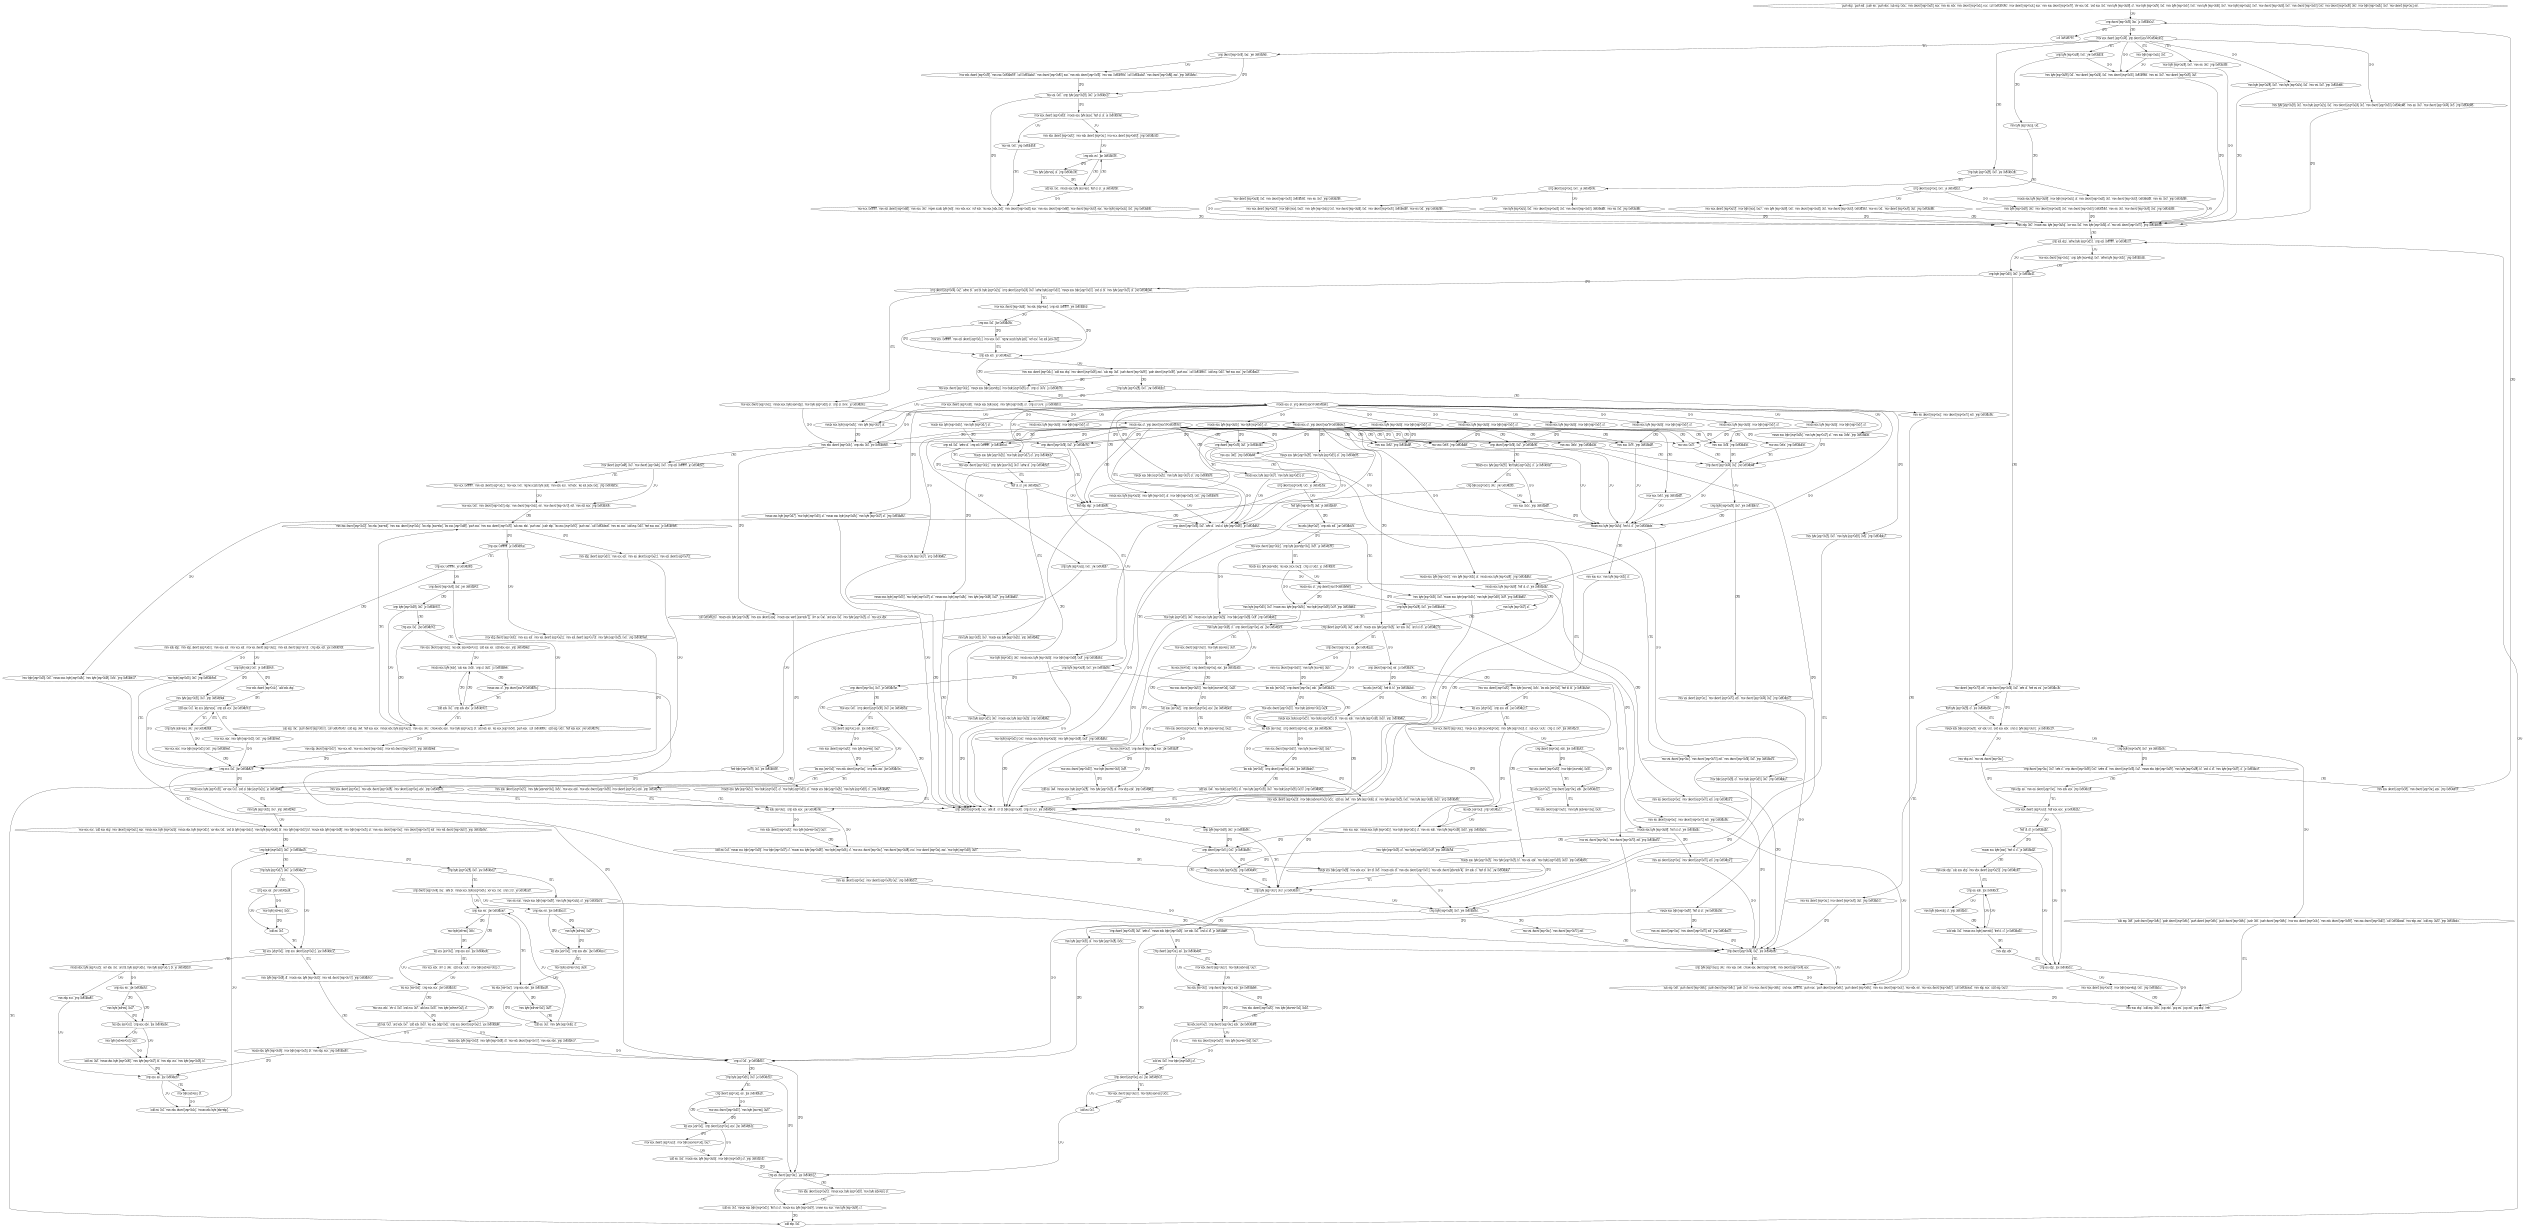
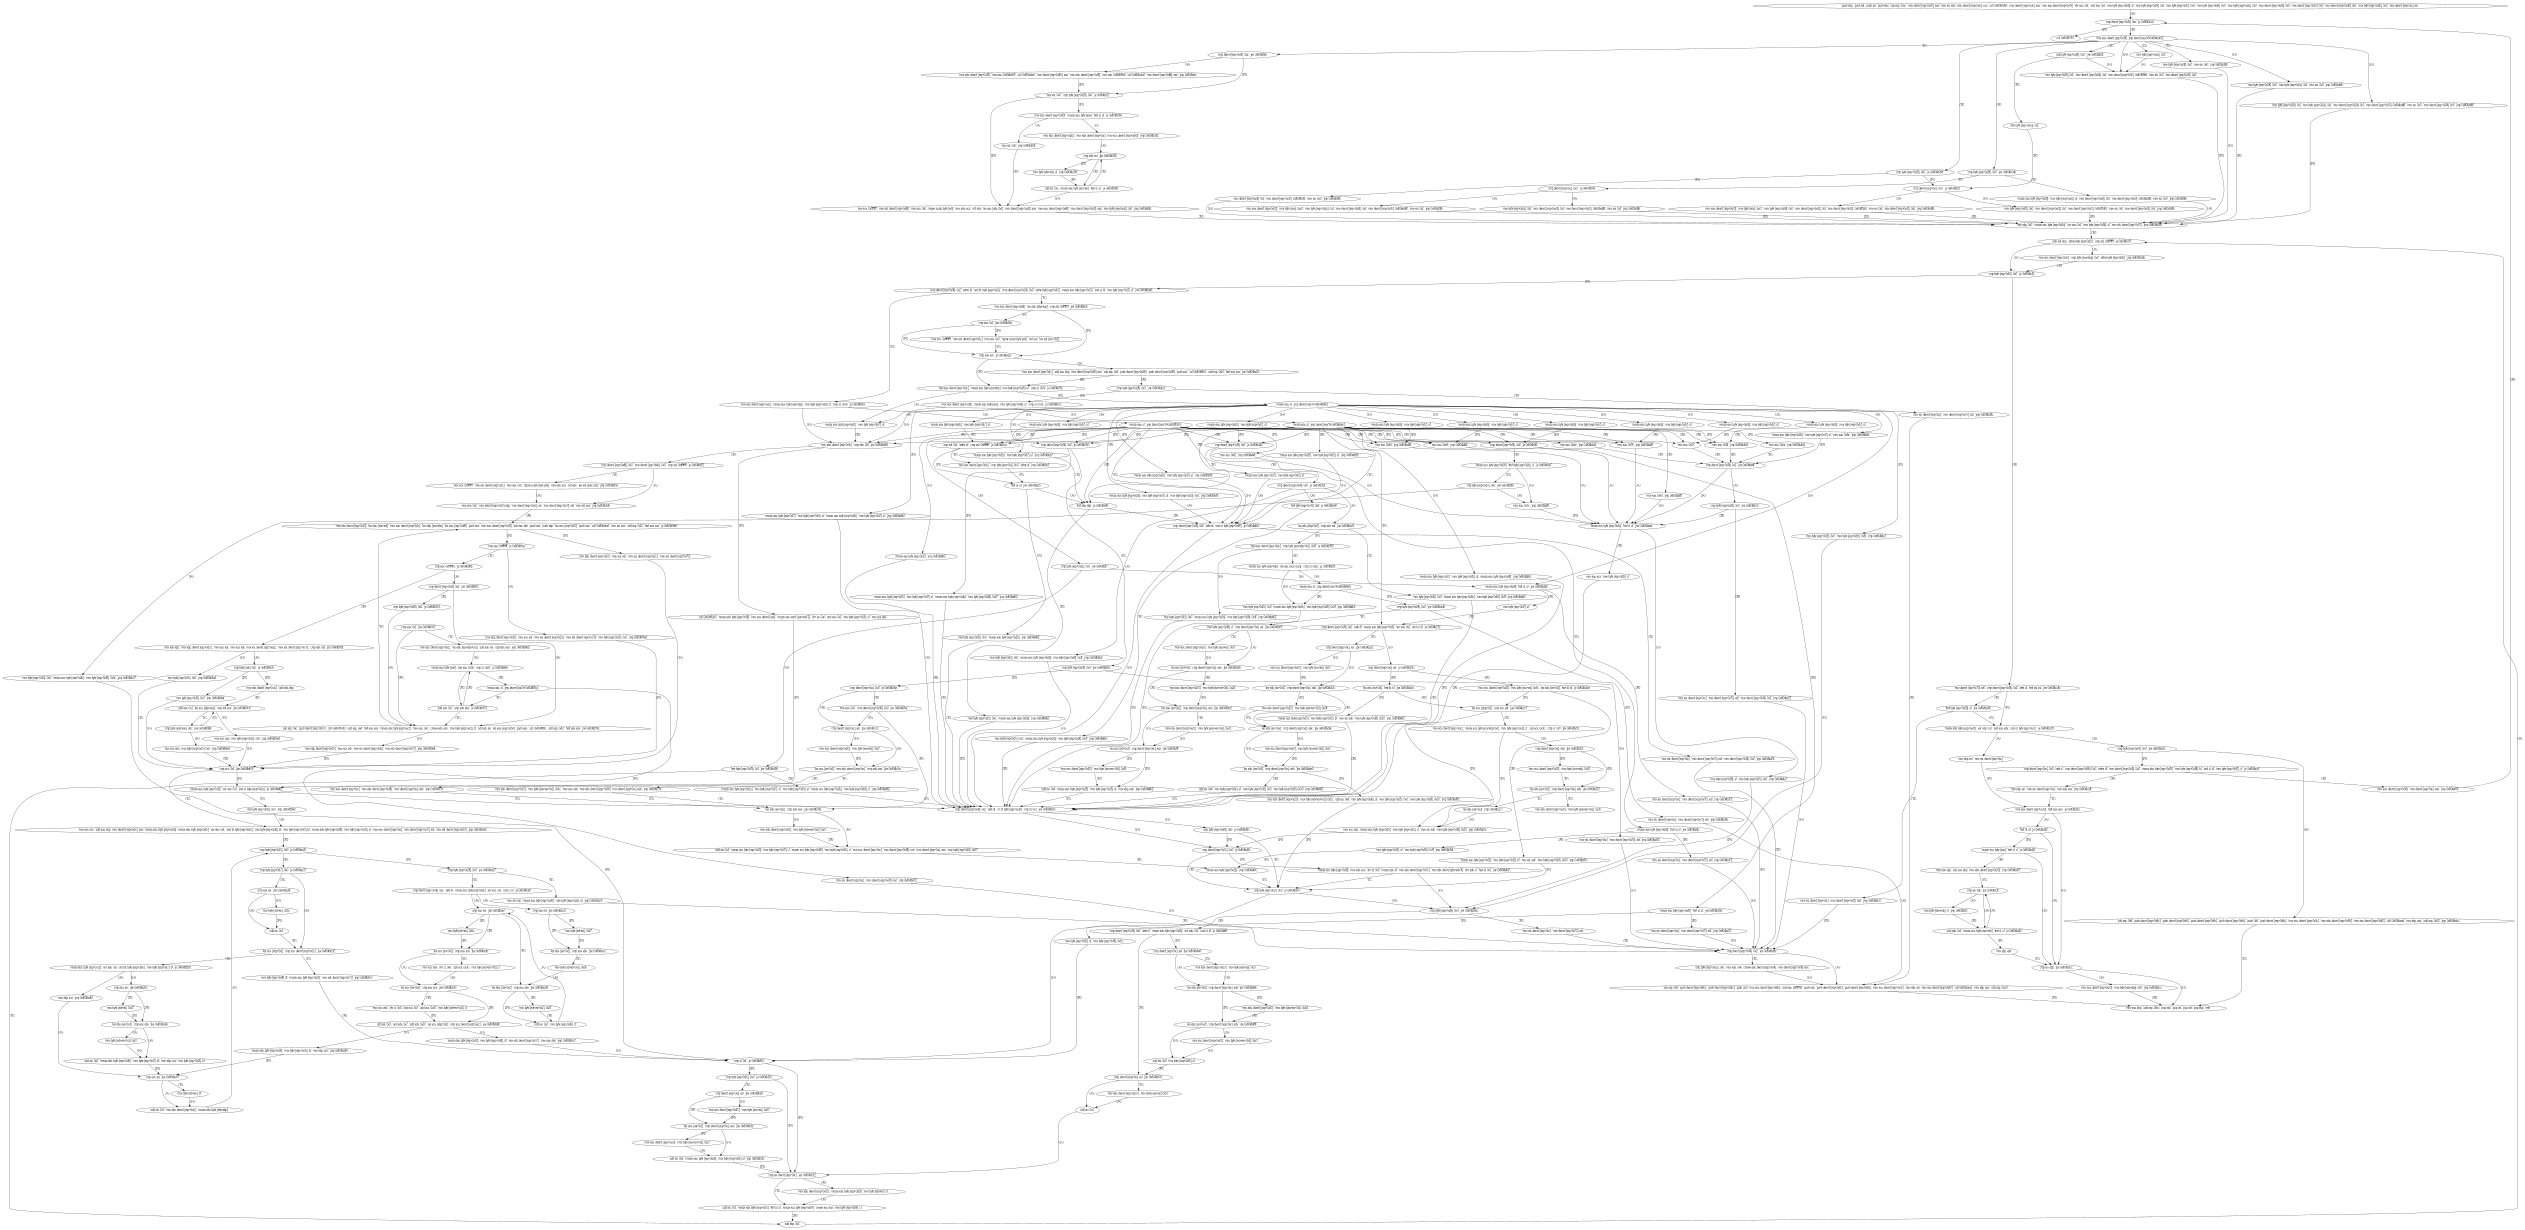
node "'cmp byte [esp+0x28], 0x0', 'je 0x804b068',": added
edge "'test byte [esp+0x78], 0x4', 'je 0x804bb69'," -> "'lea edx, [ebp+0x2]', 'cmp edx, edi', 'jae 0x804bb7d',": now "'cmp dword [esp+0x74], 0x5', 'je 0x804b35e'," -> "'lea edx, [ebp+0x2]', 'cmp edx, edi', 'jae 0x804bb7d',"
edge "'cmp byte [esp+0x28], 0x0', 'je 0x804b901'," -> "'cmp eax, 0x1', 'jbe 0x804b901',": removed, label "CFG"
